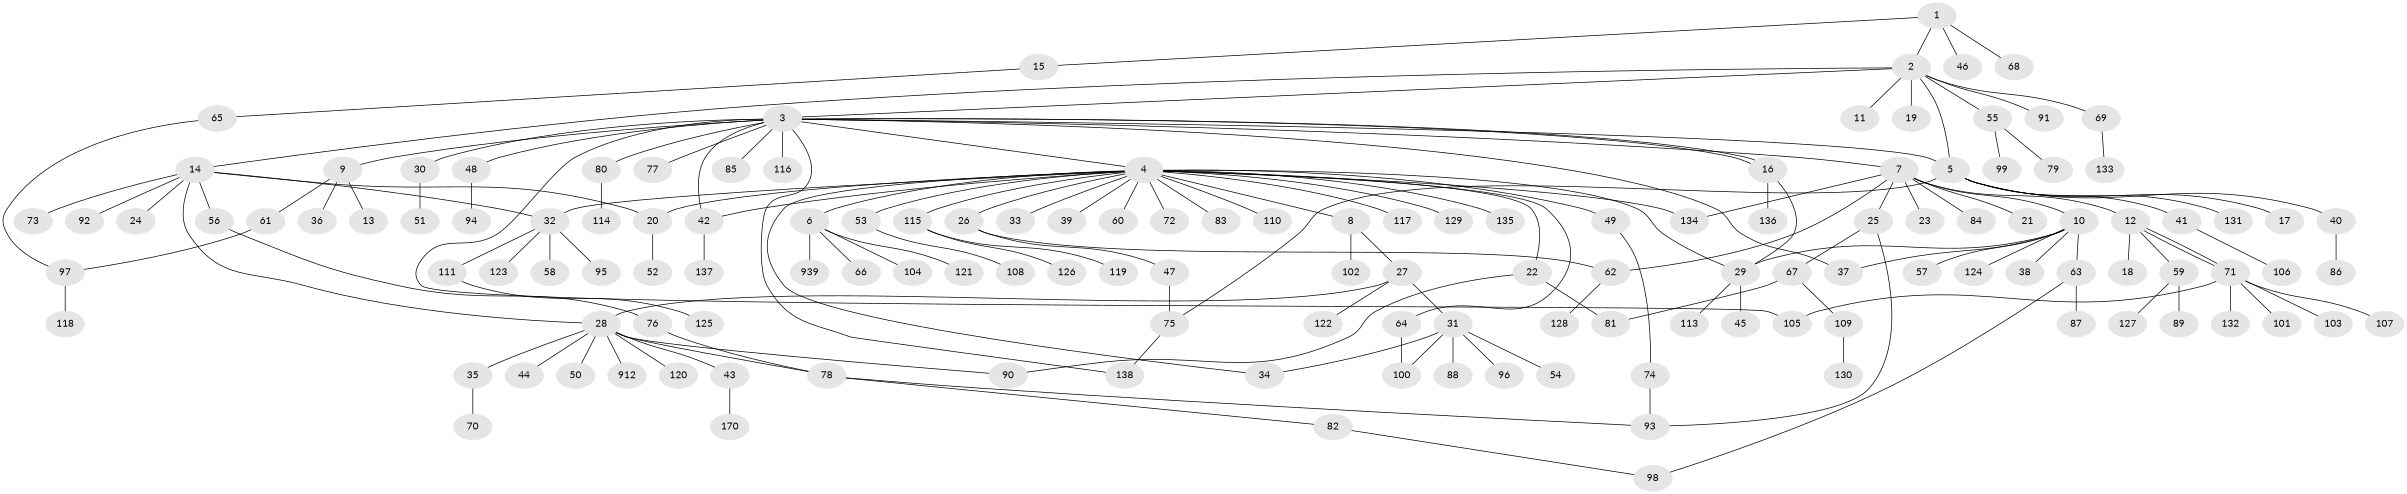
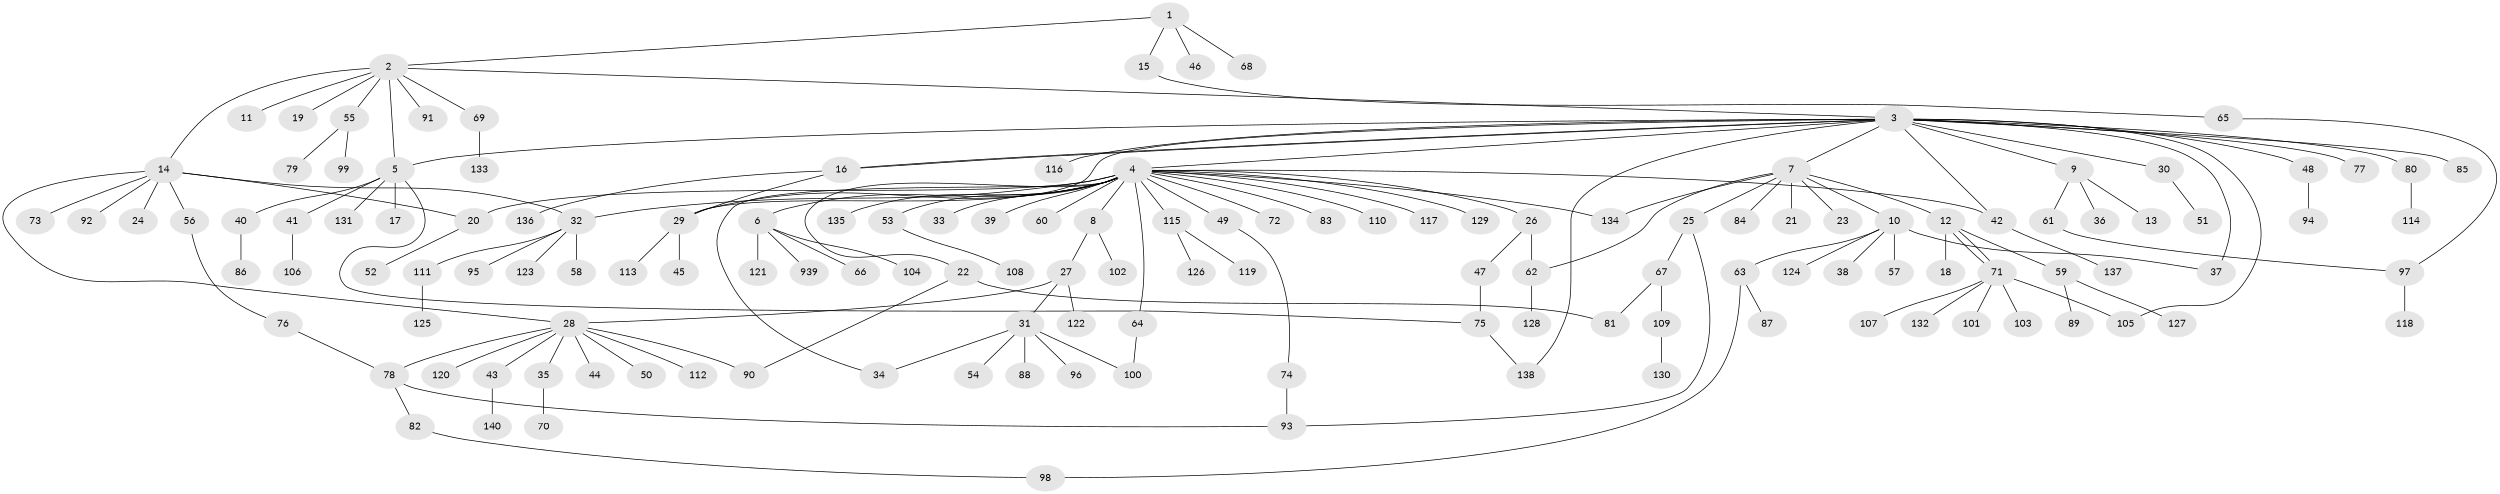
edge "10" -- "29": now "3" -- "29"
node "912": label "912" -> "112"
node "170": label "170" -> "140"
